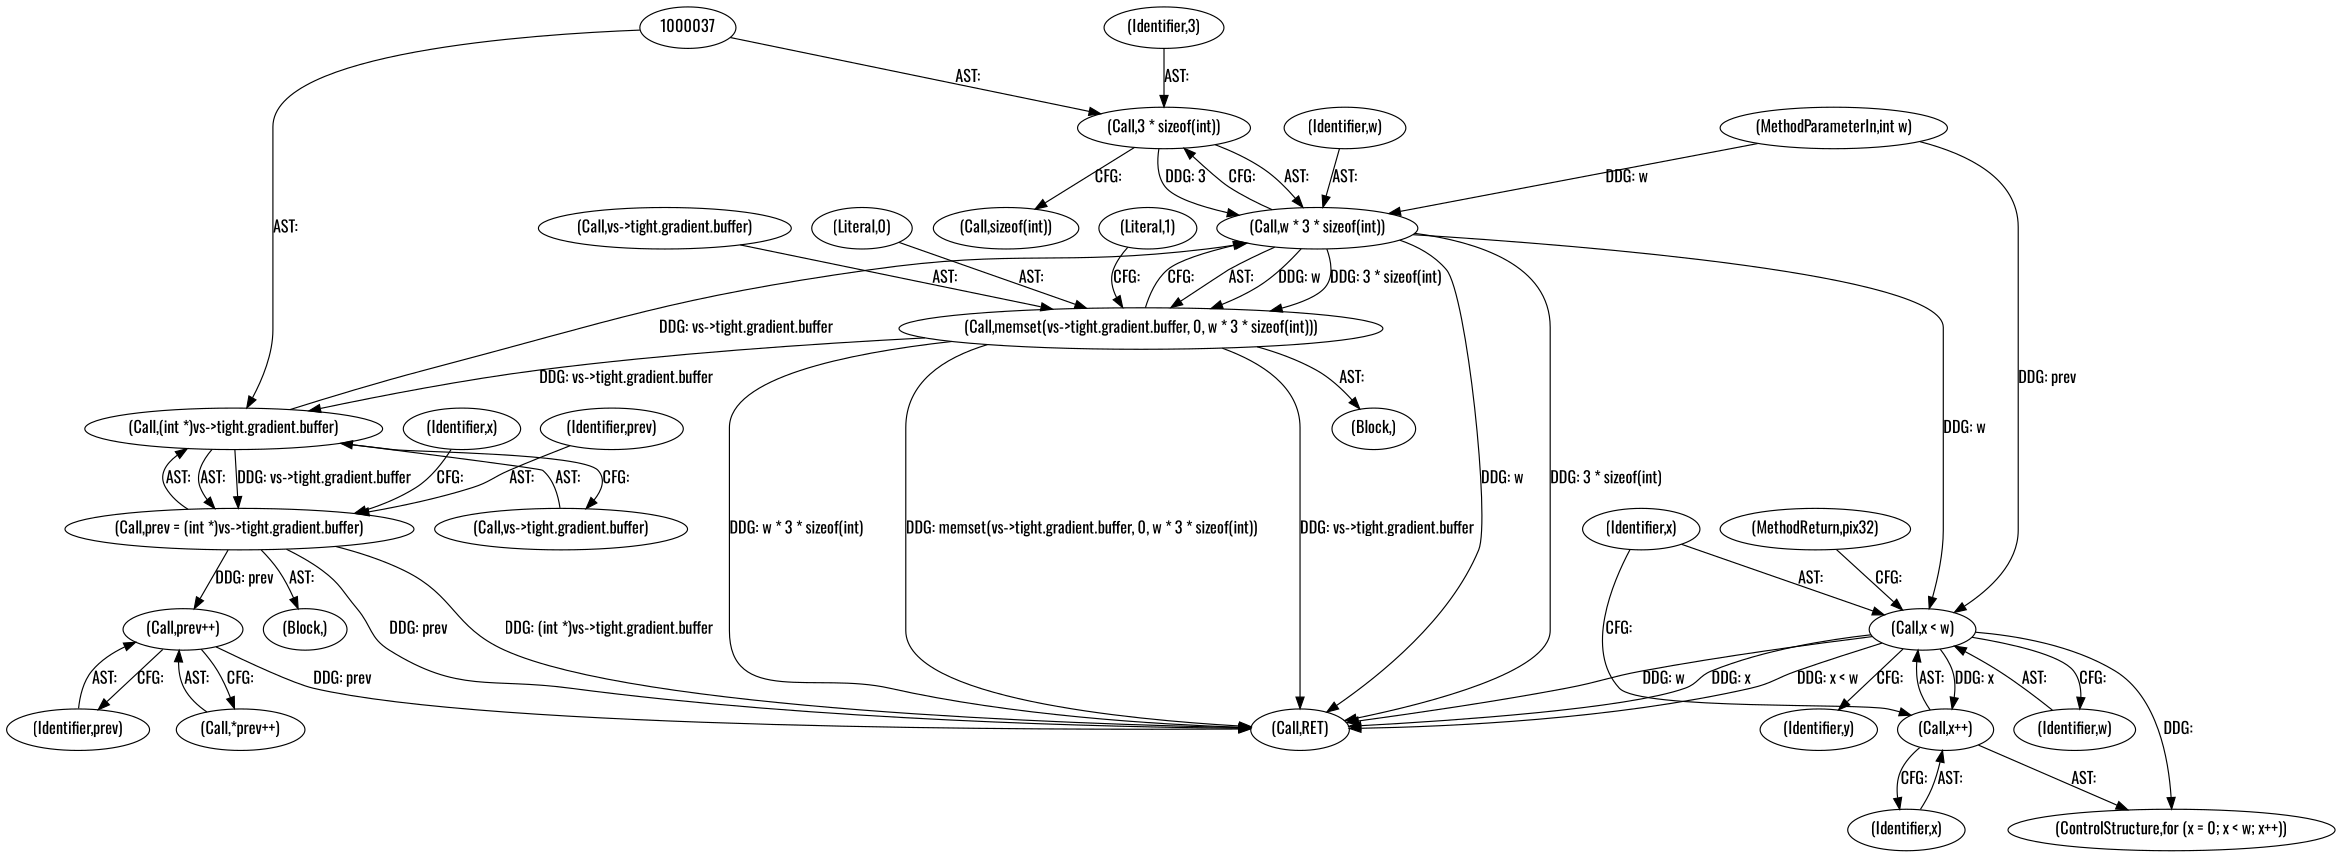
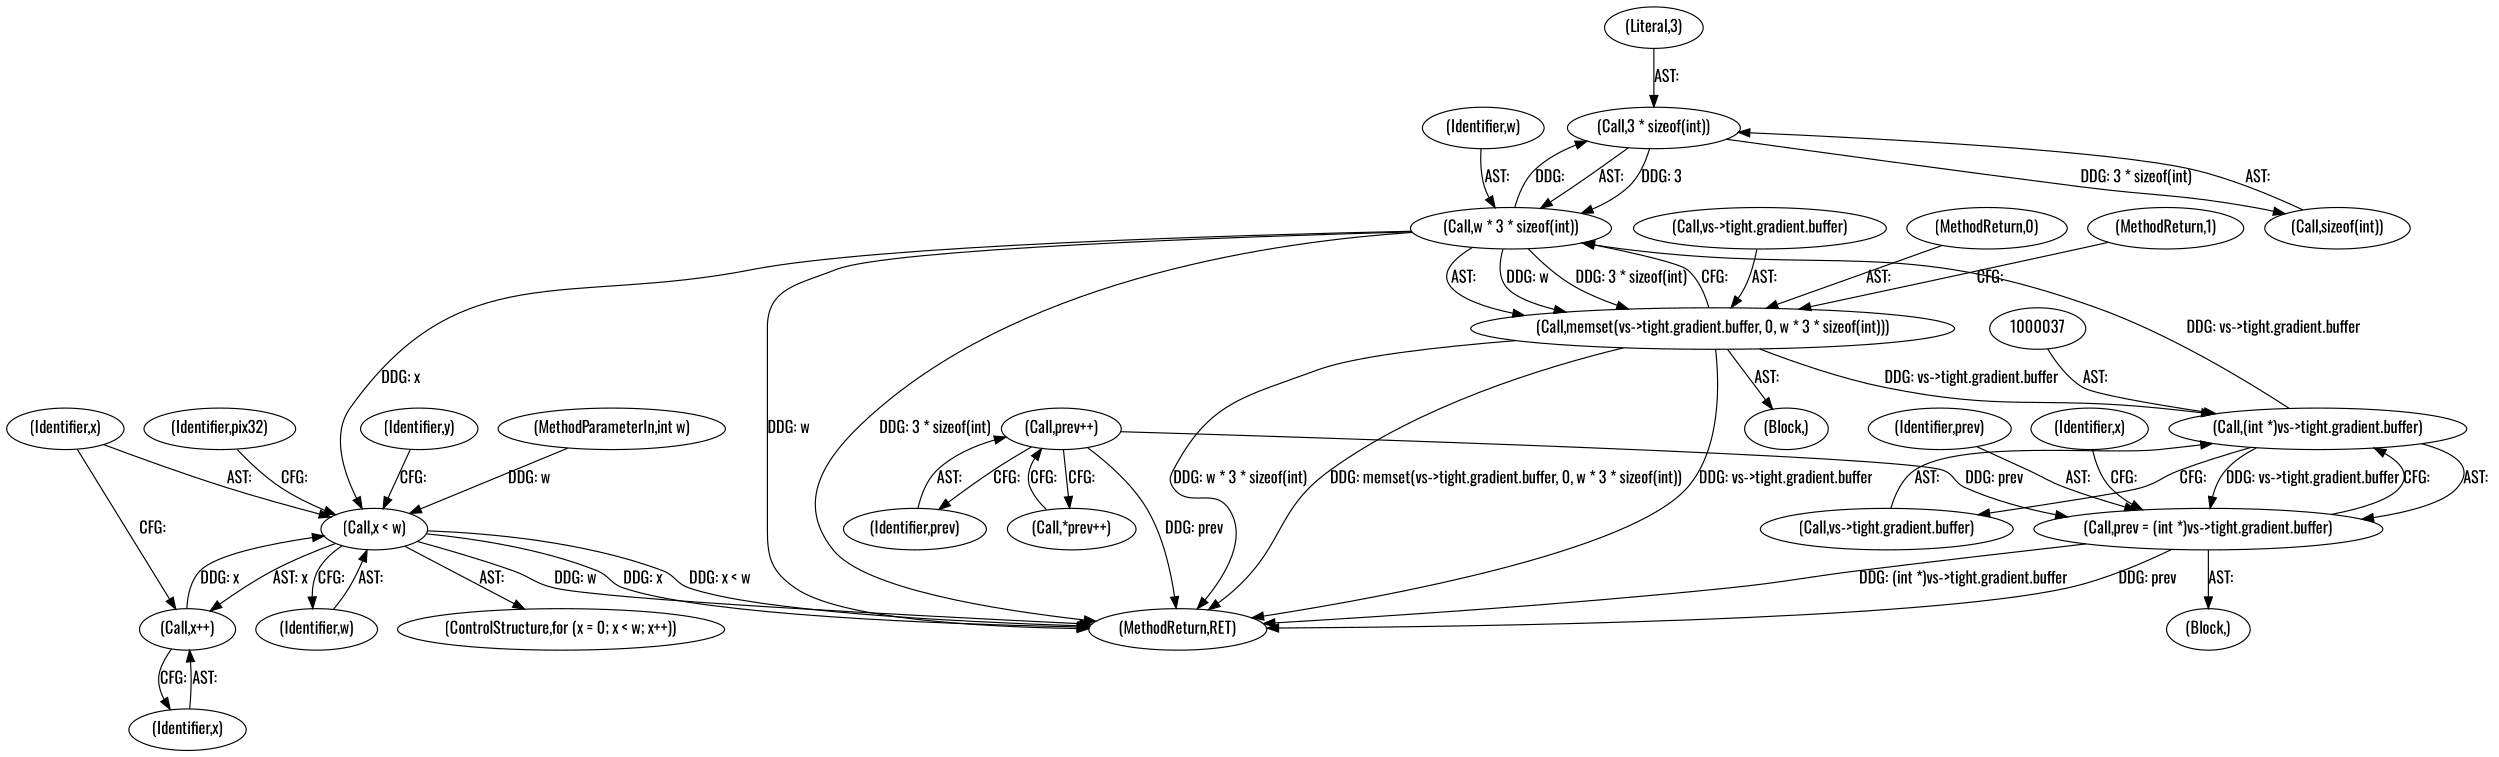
node "(Identifier,3)": label "(Identifier,3)" -> "(Literal,3)"
edge "1000037" -> "(Call,3 * sizeof(int))": now "(Call,sizeof(int))" -> "(Call,3 * sizeof(int))"
edge "(MethodParameterIn,int w)" -> "(Call,w * 3 * sizeof(int))": removed, label "DDG: w"
edge "(Call,3 * sizeof(int))" -> "(Call,sizeof(int))": label "CFG: " -> "DDG: 3 * sizeof(int)"
edge "(Call,w * 3 * sizeof(int))" -> "(Call,3 * sizeof(int))": label "CFG: " -> "DDG: "
node "(Literal,0)": label "(Literal,0)" -> "(MethodReturn,0)"
node "(Literal,1)": label "(Literal,1)" -> "(MethodReturn,1)"
edge "(MethodParameterIn,int w)" -> "(Call,x < w)": label "DDG: prev" -> "DDG: w"
edge "(Call,w * 3 * sizeof(int))" -> "(Call,x < w)": label "DDG: w" -> "DDG: x"
edge "(Call,prev = (int *)vs->tight.gradient.buffer)" -> "(Call,(int *)vs->tight.gradient.buffer)": label "AST: " -> "CFG: "
node "(MethodReturn,pix32)": label "(MethodReturn,pix32)" -> "(Identifier,pix32)"
edge "(Call,prev = (int *)vs->tight.gradient.buffer)" -> "(Call,prev++)": reversed
edge "(Call,x < w)" -> "(Identifier,y)": reversed
edge "(Call,*prev++)" -> "(Call,prev++)": label "AST: " -> "CFG: "
edge "(Call,x++)" -> "(Call,x < w)": label "AST: " -> "DDG: x"
edge "(Call,x < w)" -> "(Call,x++)": label "DDG: x" -> "AST: x"
node "(Call,RET)": label "(Call,RET)" -> "(MethodReturn,RET)"
edge "(Call,x < w)" -> "(ControlStructure,for (x = 0; x < w; x++))": label "DDG: " -> "AST: "
edge "(Call,x++)" -> "(ControlStructure,for (x = 0; x < w; x++))": removed, label "AST:"
